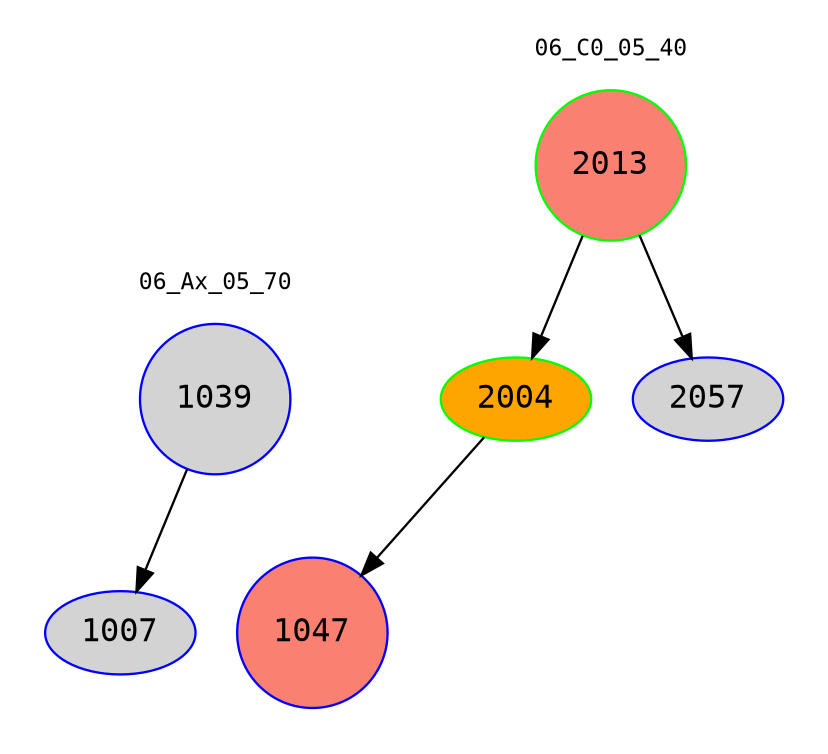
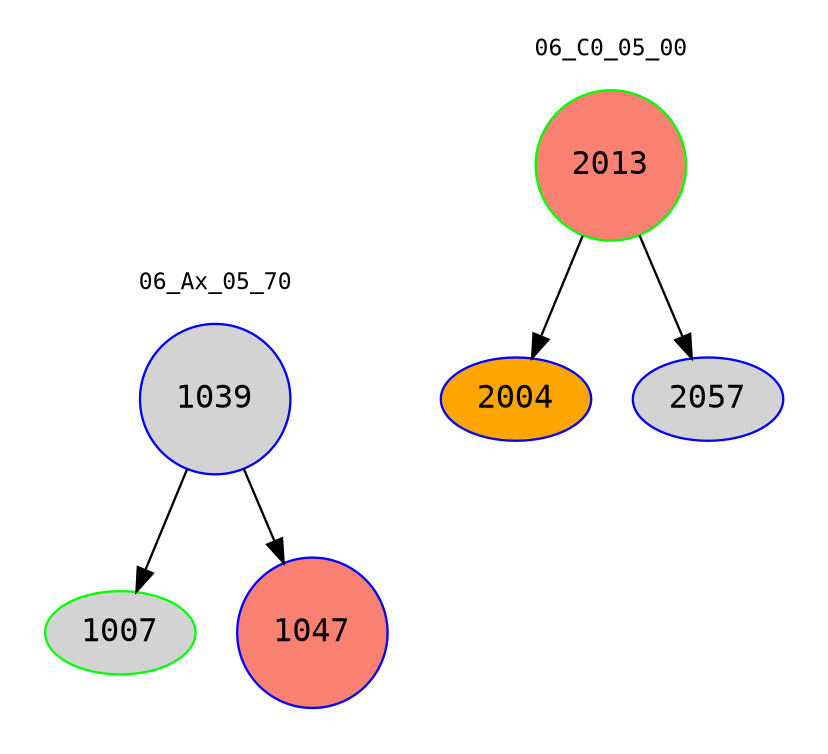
cluster "06_C0_05_40": label "06_C0_05_40" -> "06_C0_05_00"
node "2004": color green -> blue
edge "2004" -> "1047": now "1039" -> "1047"
node "1007": color blue -> green
